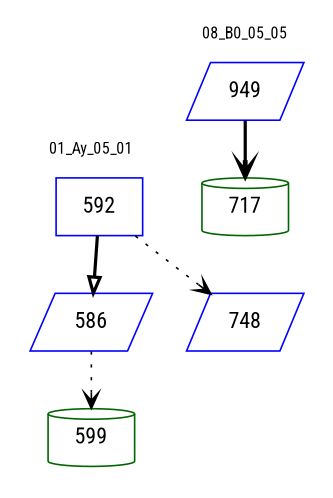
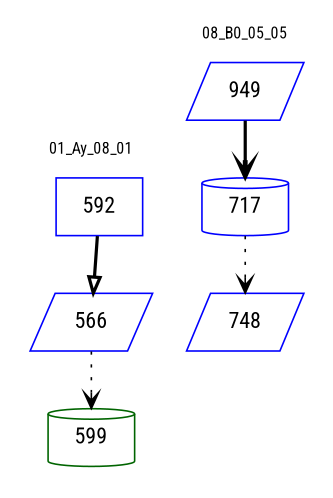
cluster "01_Ay_05_01": label "01_Ay_05_01" -> "01_Ay_08_01"
node "717": color darkgreen -> blue
edge "592" -> "748": now "717" -> "748"
node "586": label "586" -> "566"
